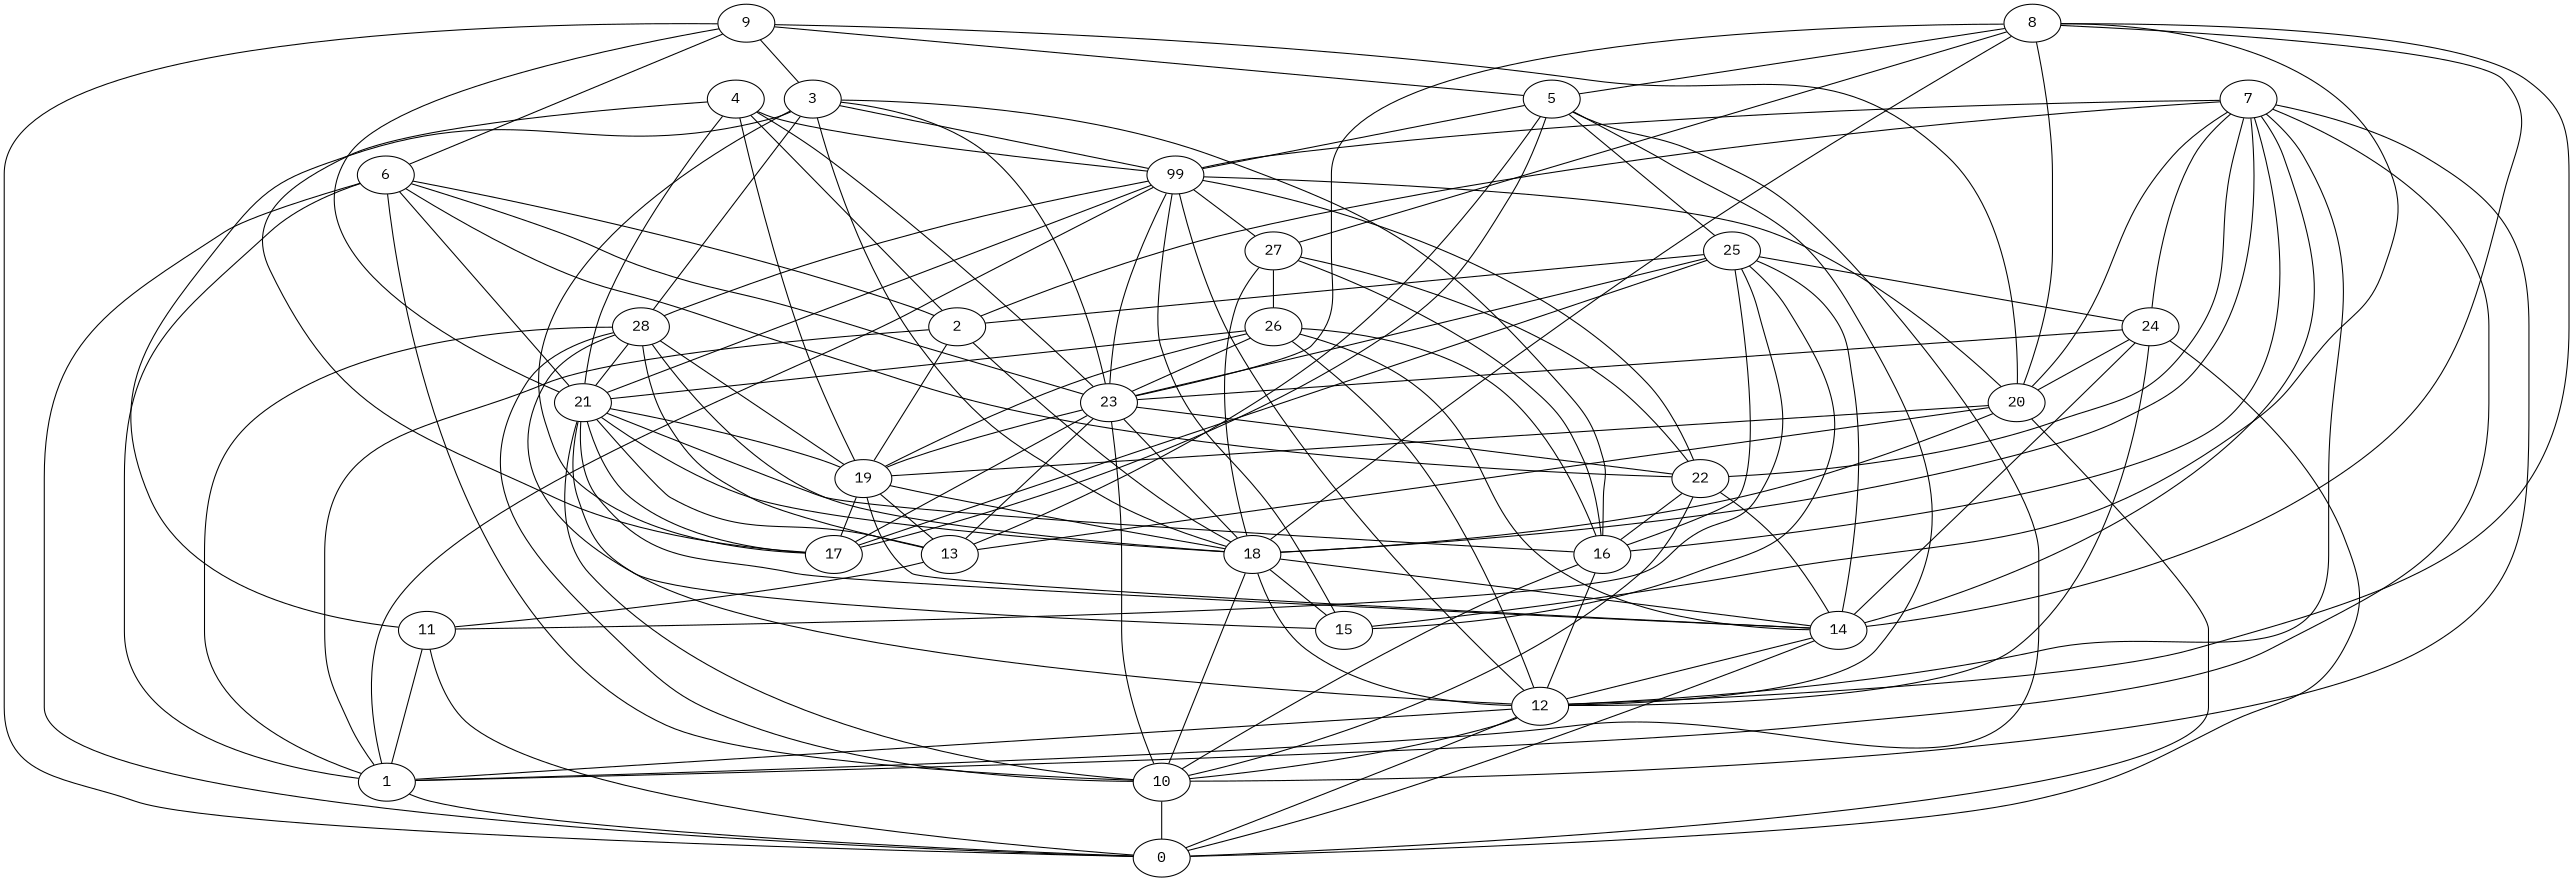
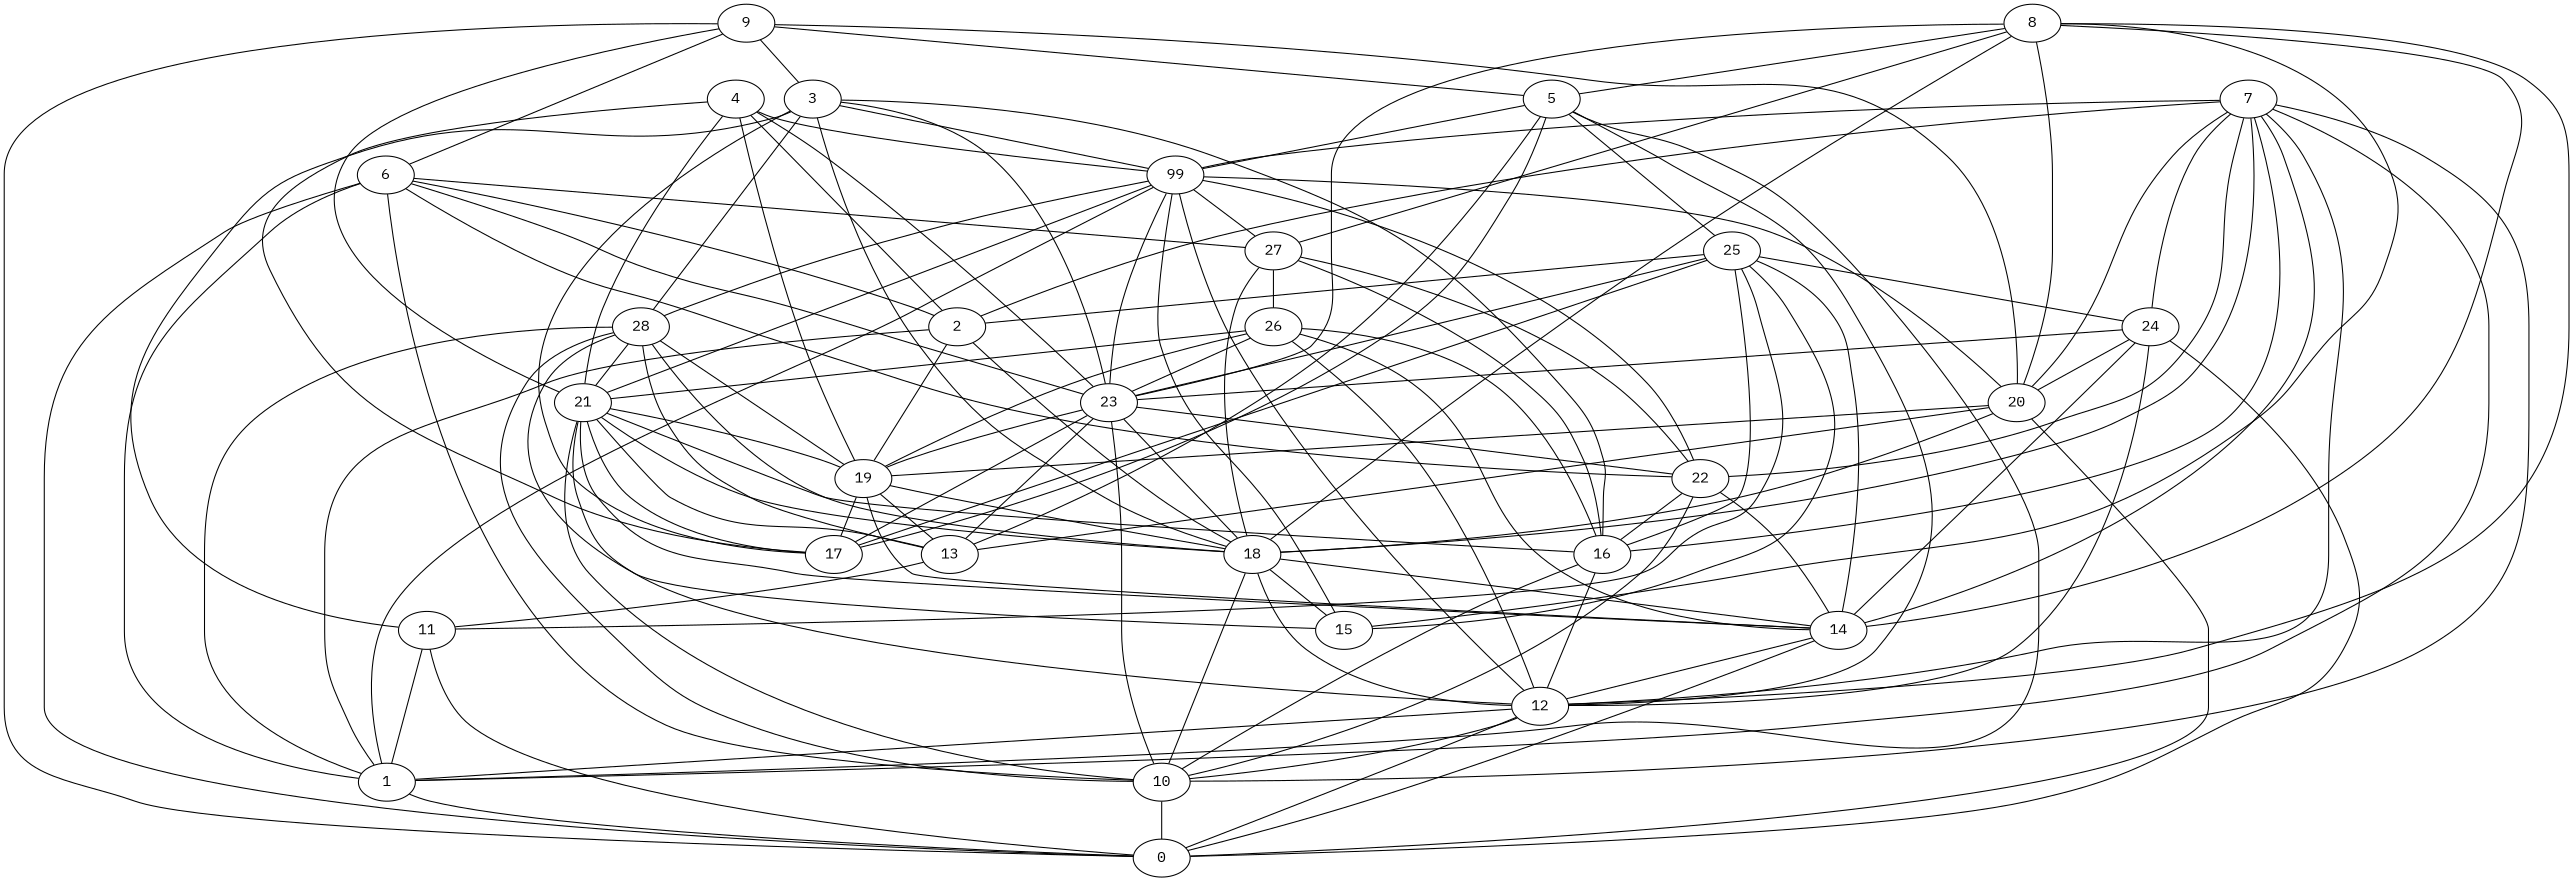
edge "6" -- "21": now "6" -- "27"
